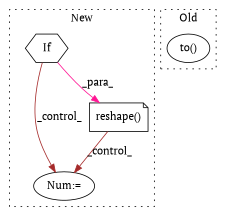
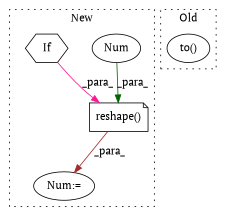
node "Num": added
edge "If" -> "Num:=": removed, label "_control_"
edge "reshape()" -> "Num:=": label "_control_" -> "_para_"
